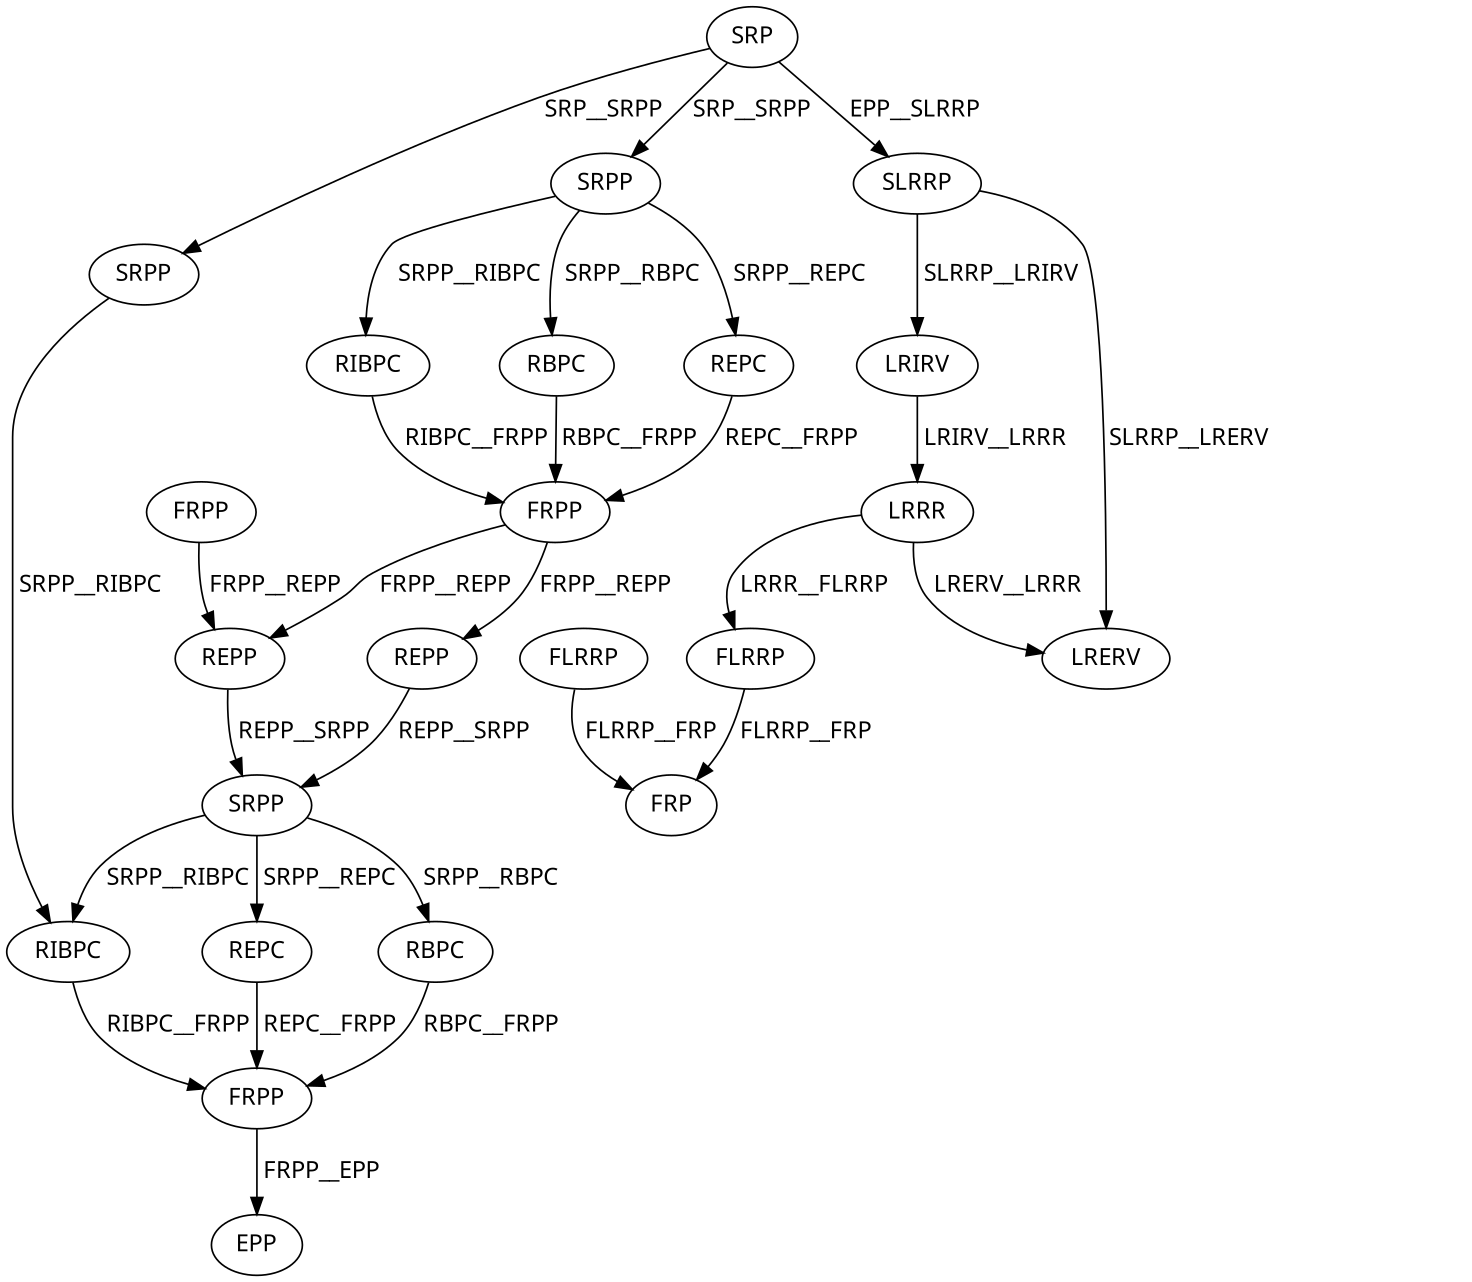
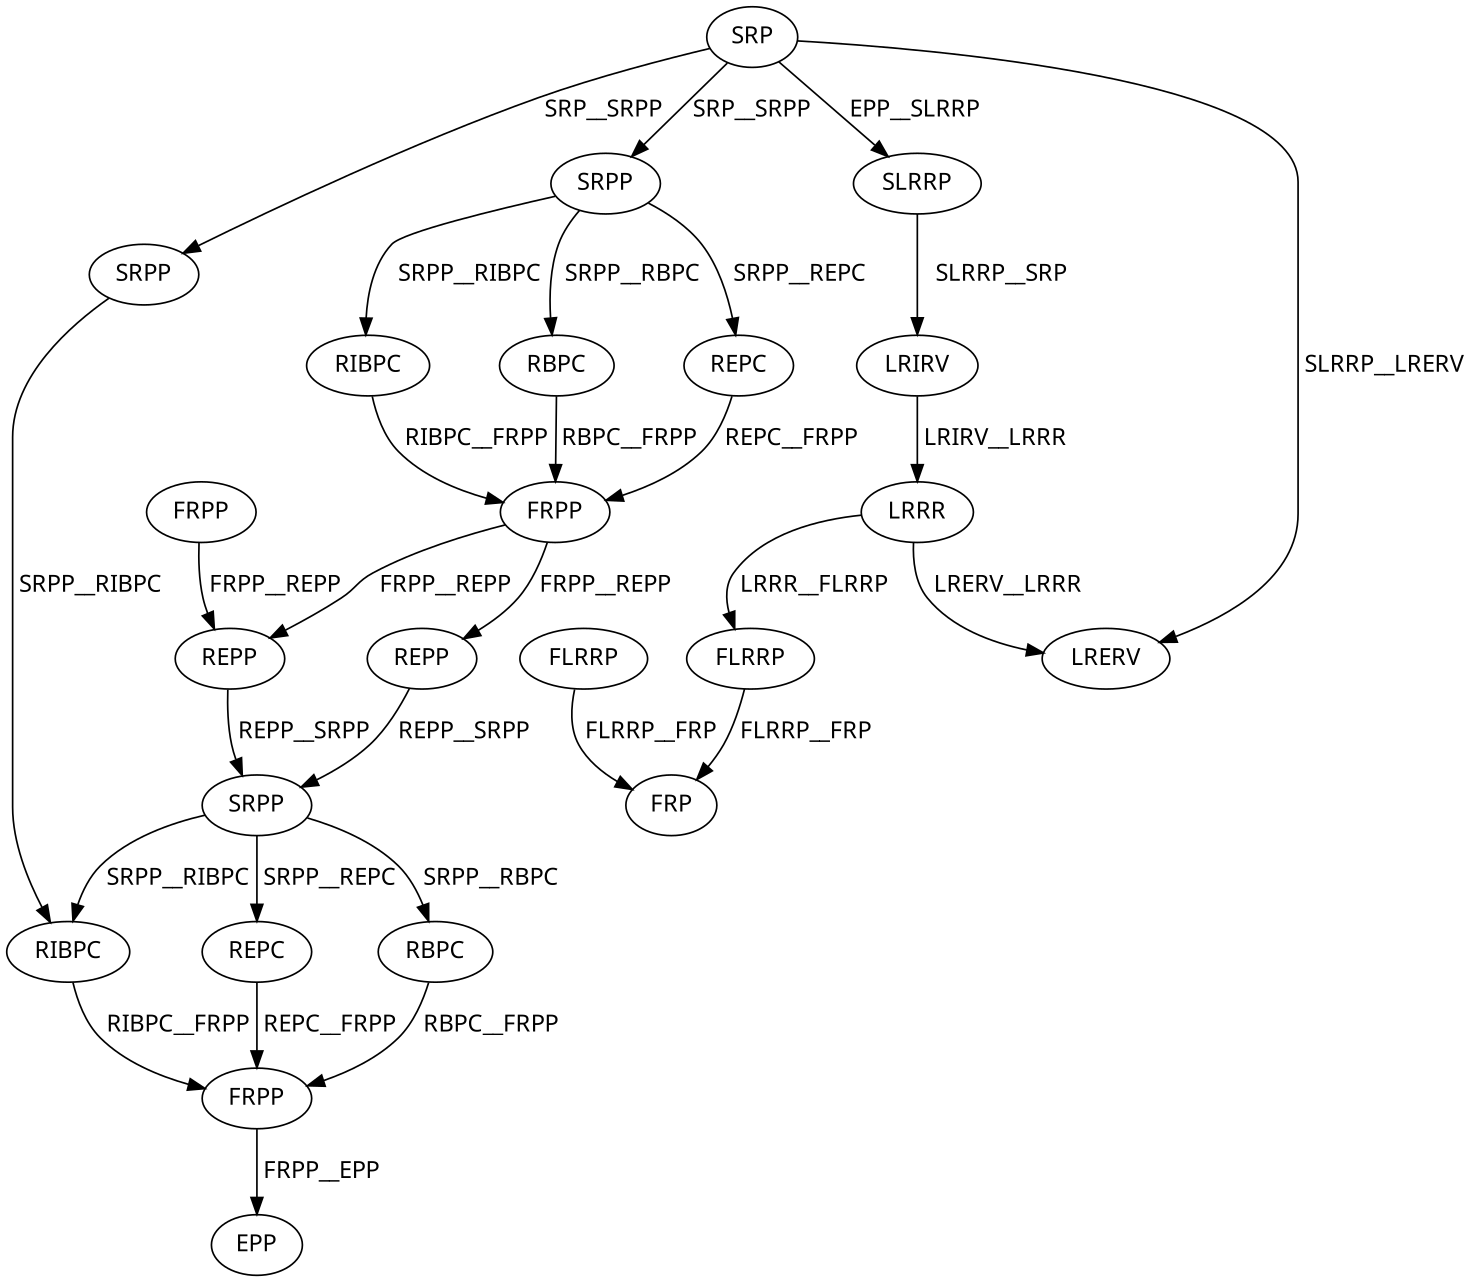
edge "SLRRP" -> "LRIRV": label " SLRRP__LRIRV" -> " SLRRP__SRP"
edge "SLRRP" -> "LRERV": now "SRP" -> "LRERV"
